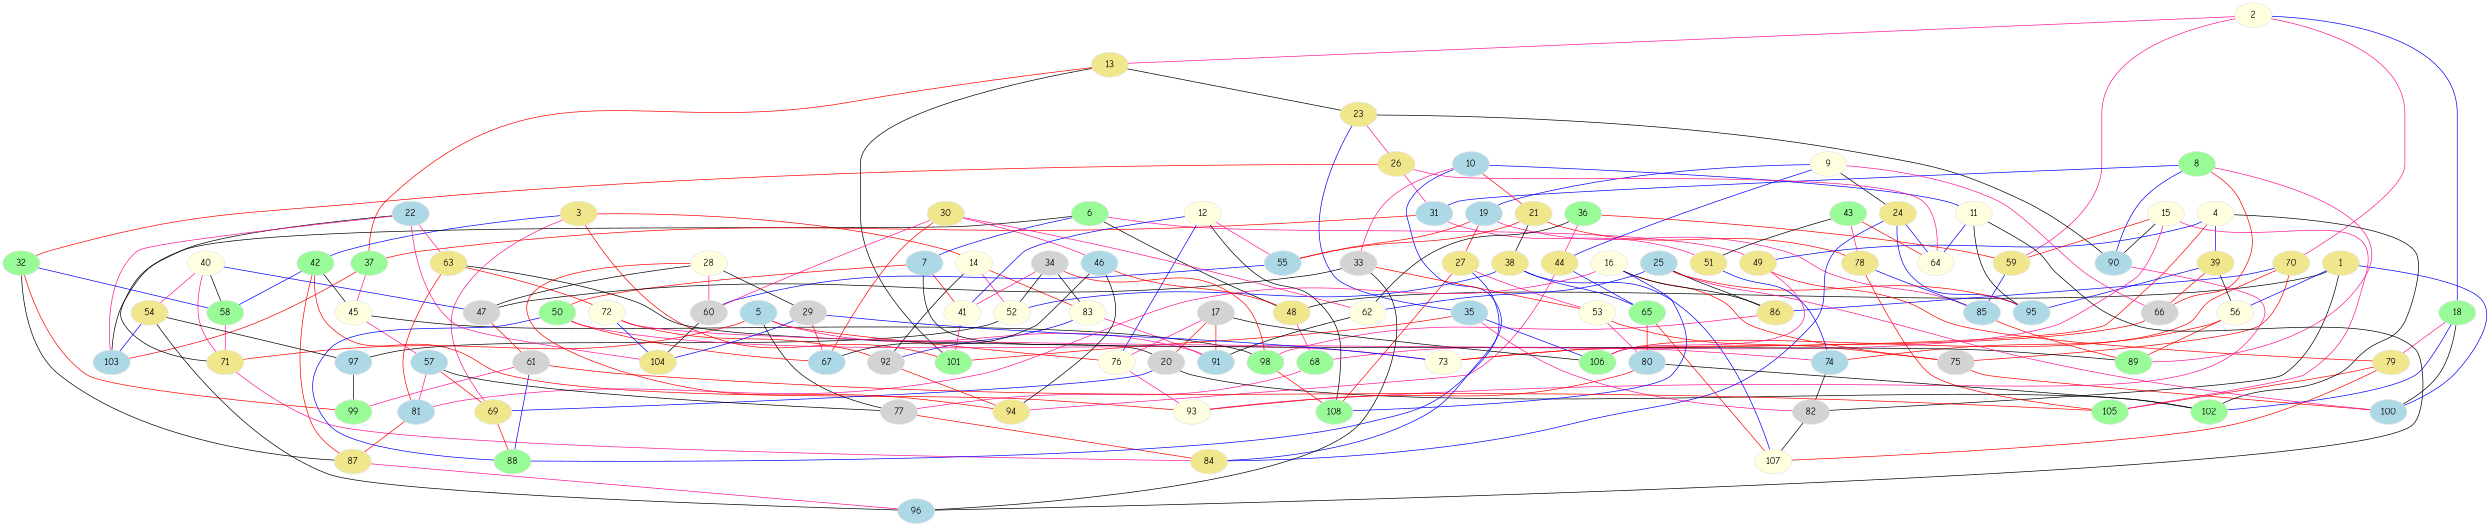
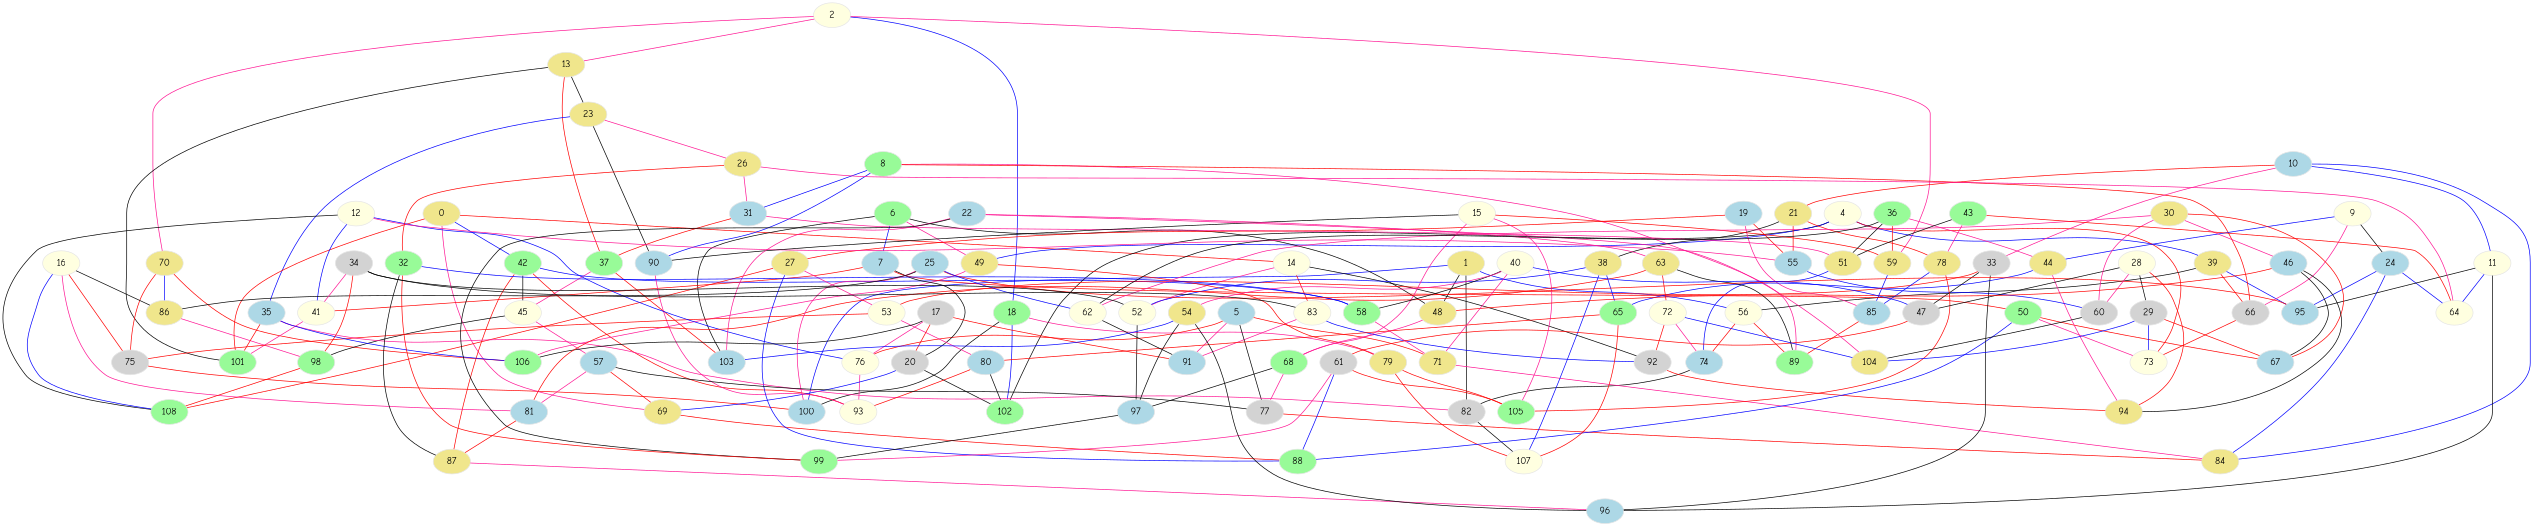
edge "9" -- "19": removed
node "3": label "3" -> "0"
node "24": fillcolor khaki -> lightblue
edge "36" -- "51": added
edge "22" -- "71": now "22" -- "99"
edge "68" -- "97": added
